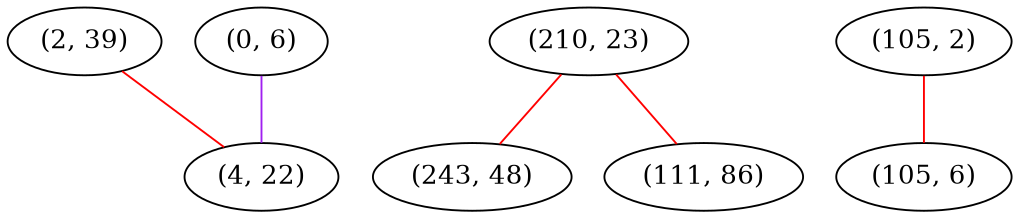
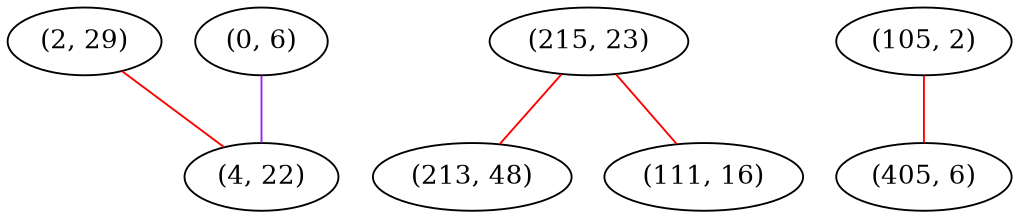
node "(2, 39)": label "(2, 39)" -> "(2, 29)"
node "(210, 23)": label "(210, 23)" -> "(215, 23)"
node "(243, 48)": label "(243, 48)" -> "(213, 48)"
node "(111, 86)": label "(111, 86)" -> "(111, 16)"
node "(105, 6)": label "(105, 6)" -> "(405, 6)"
